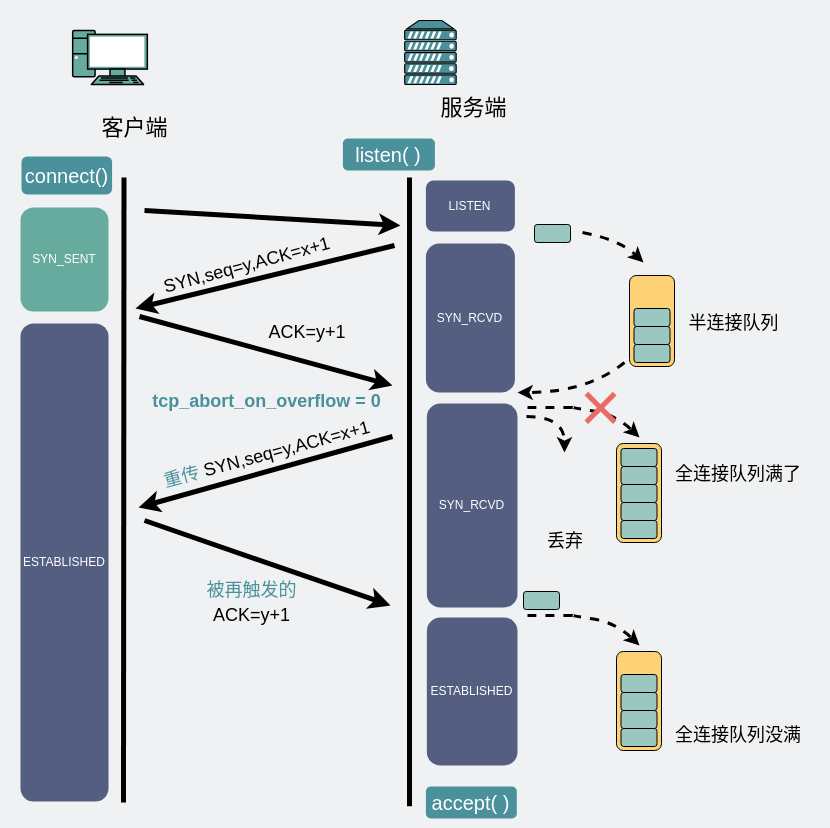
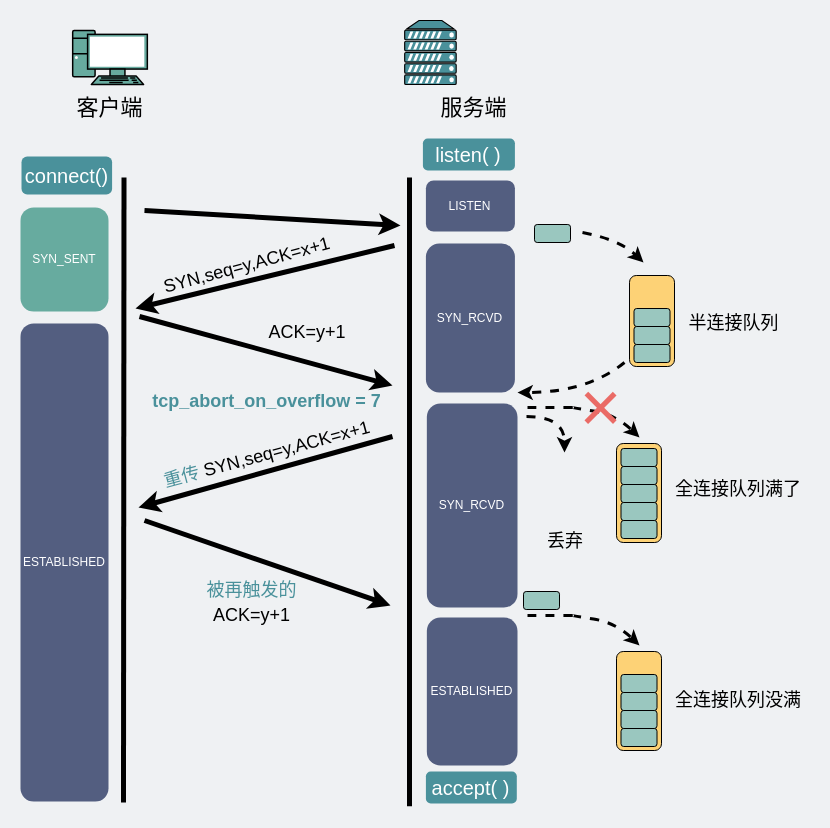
node "客户端": moved (135, 129) -> (110, 109)
node "listen( )": moved (389, 155) -> (469, 155)
node "tcp_abort_on_overflow = 0": label "tcp_abort_on_overflow = 0" -> "tcp_abort_on_overflow = 7"
node "全连接队列满了": moved (738, 474) -> (738, 489)
node "全连接队列没满": moved (738, 735) -> (738, 700)
node "accept( )": moved (471, 803) -> (471, 788)
